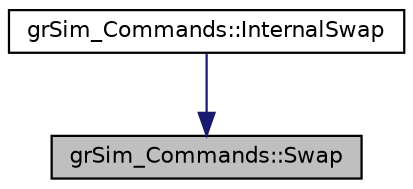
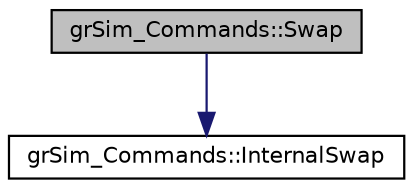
edge "grSim_Commands::InternalSwap" -> "grSim_Commands::Swap": reversed
